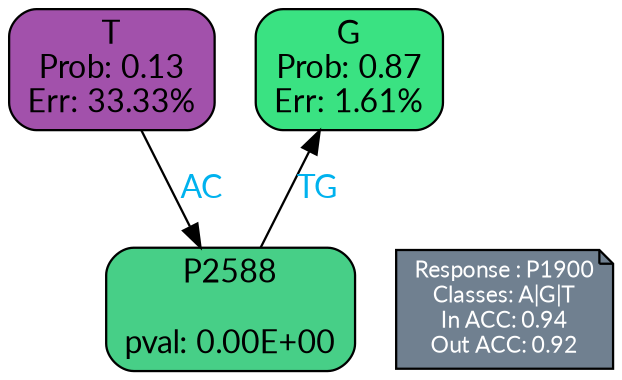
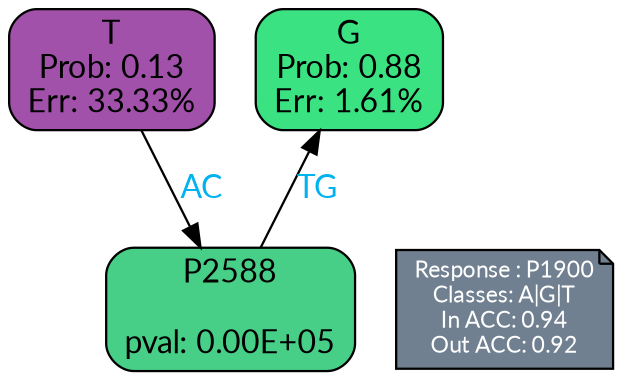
node "G Prob: 0.87 Err: 1.61%": label "G Prob: 0.87 Err: 1.61%" -> "G Prob: 0.88 Err: 1.61%"
node "P2588 pval: 0.00E+00": label "P2588 pval: 0.00E+00" -> "P2588 pval: 0.00E+05"
